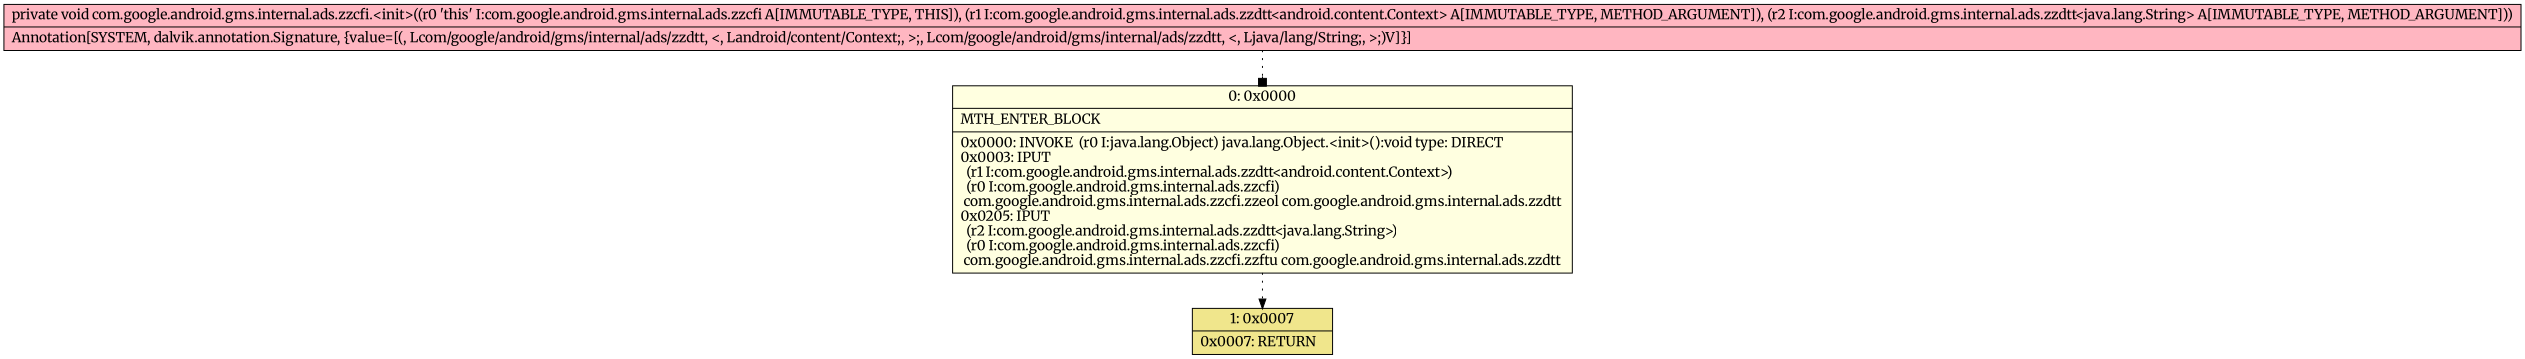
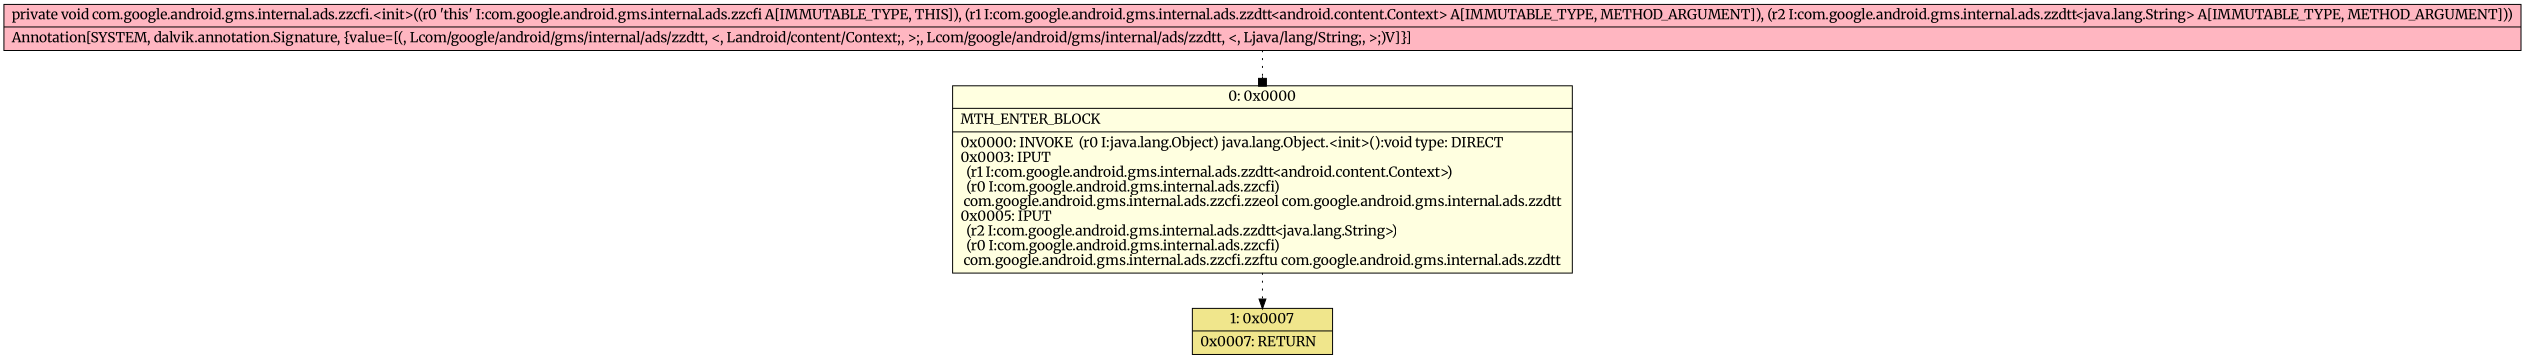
node "0: 0x0000": text "0x0205: IPUT" -> "0x0005: IPUT"
